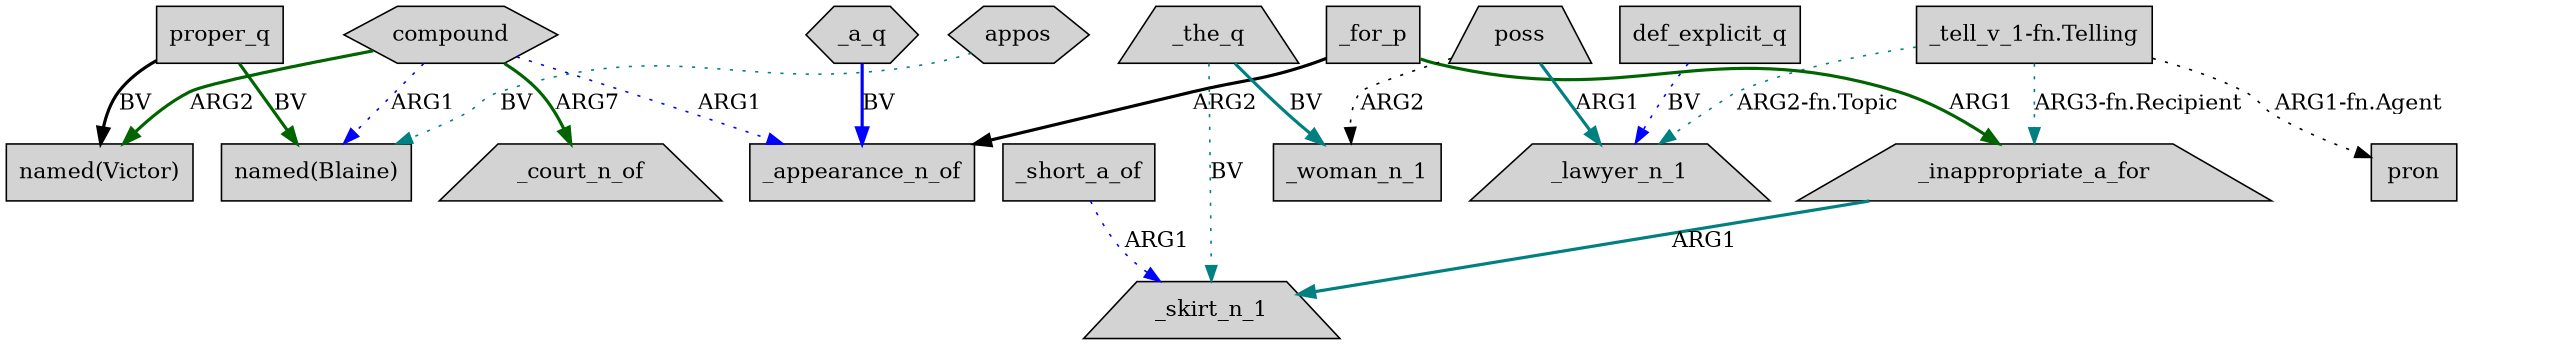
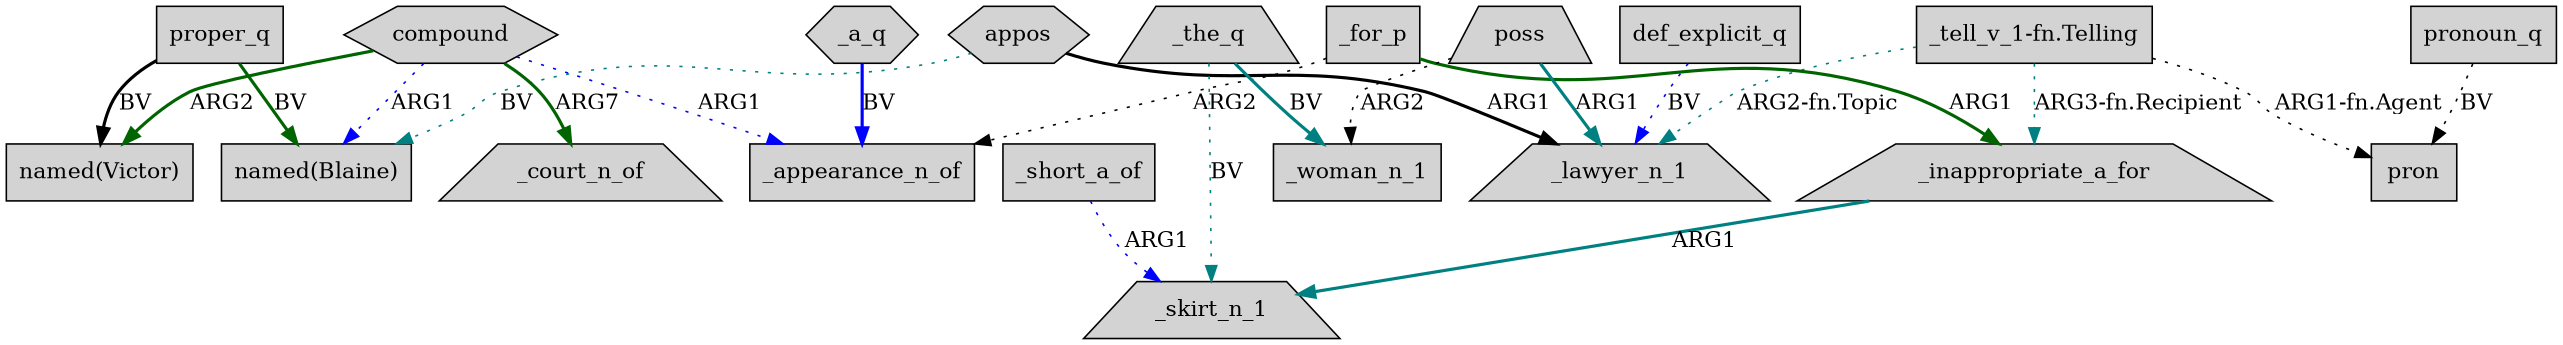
node "pronoun_q": added
edge "appos" -> "_lawyer_n_1": added, label "ARG1"
edge "_for_p" -> "_appearance_n_of": style bold -> dotted
